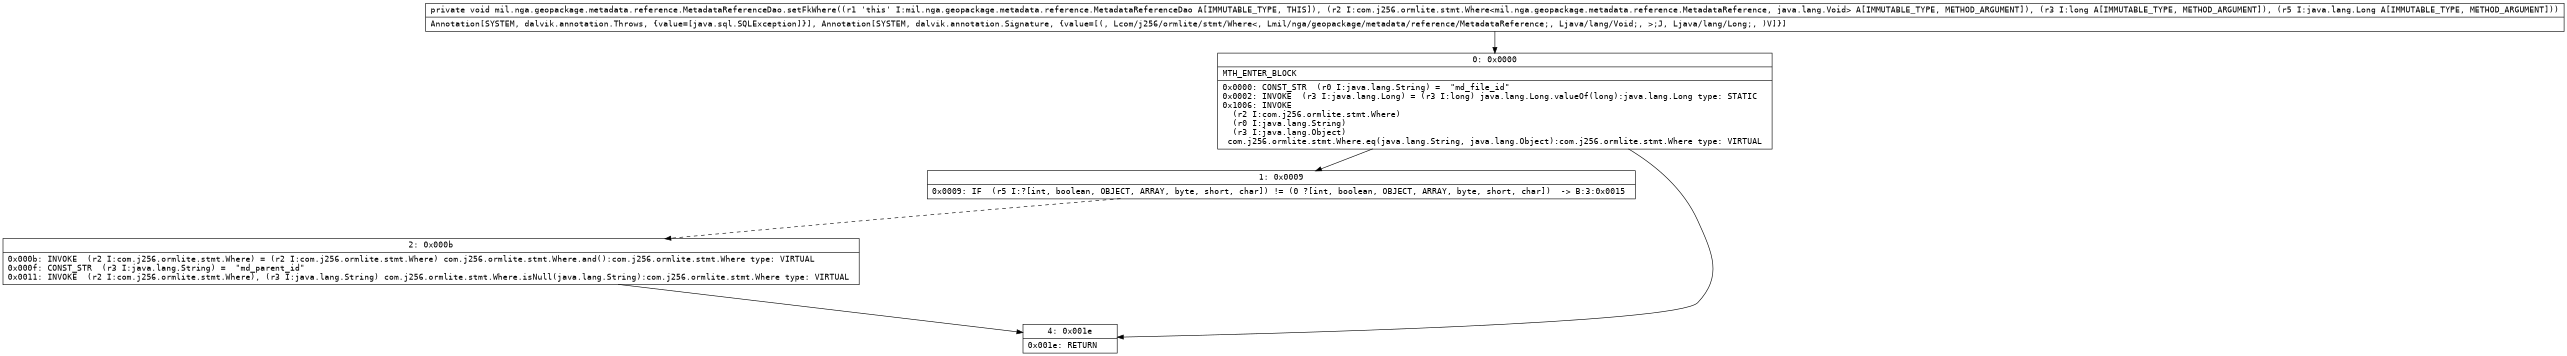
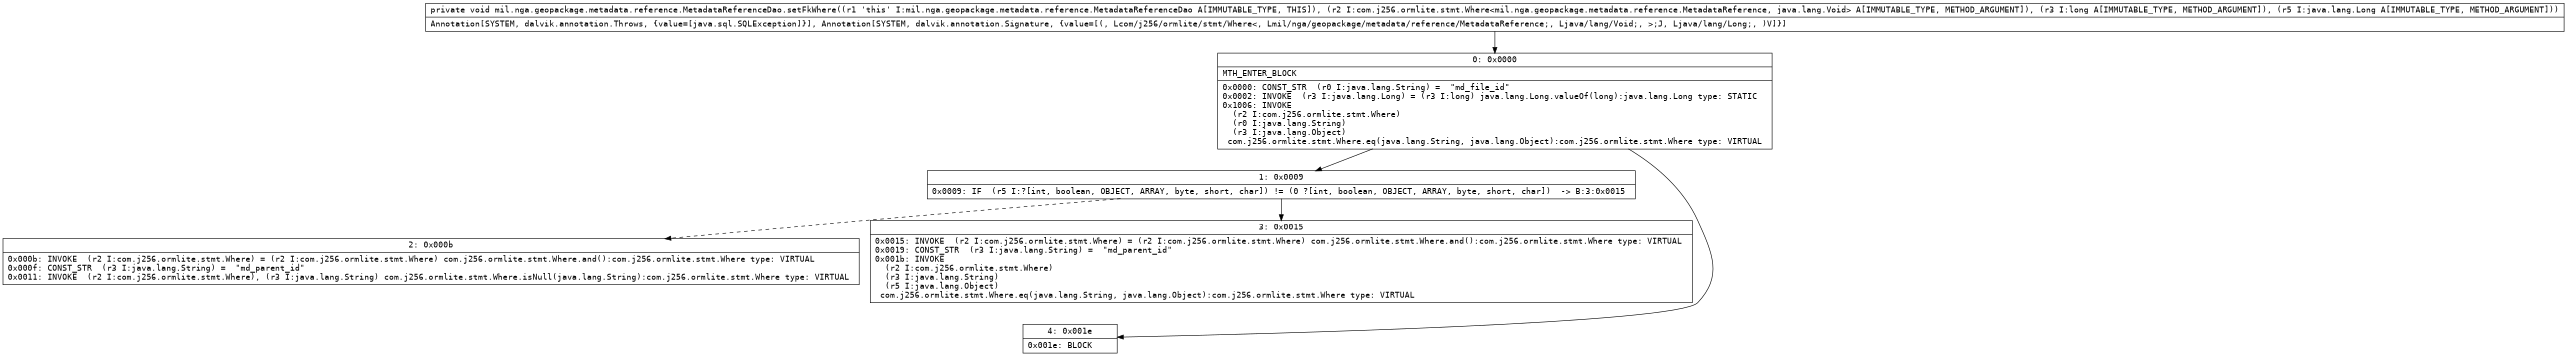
node "3: 0x0015": added
edge "2: 0x000b" -> "4: 0x001e": removed
node "4: 0x001e": text "0x001e: RETURN" -> "0x001e: BLOCK"
